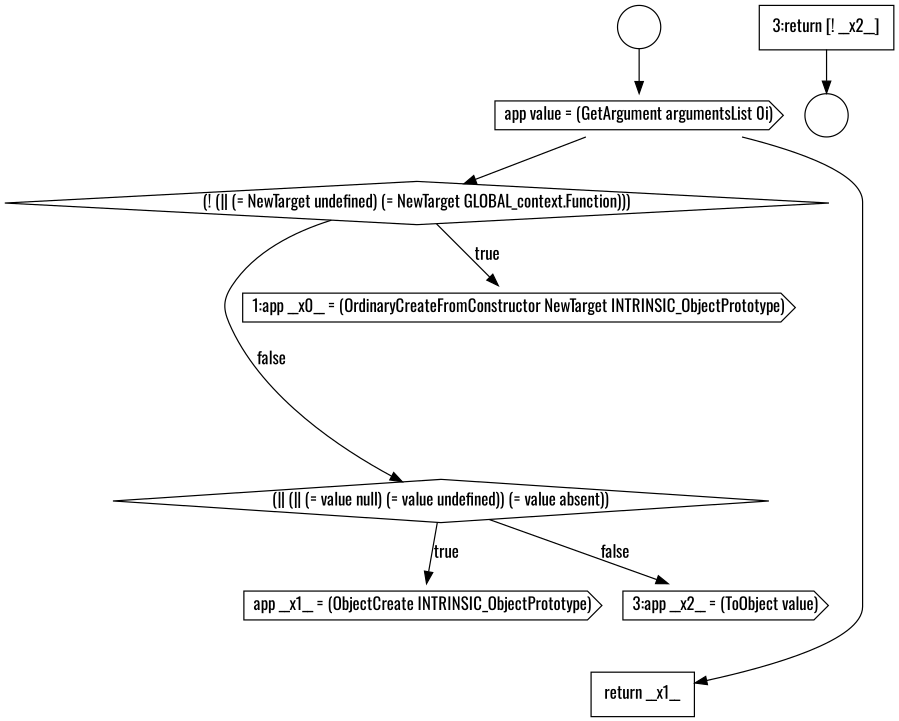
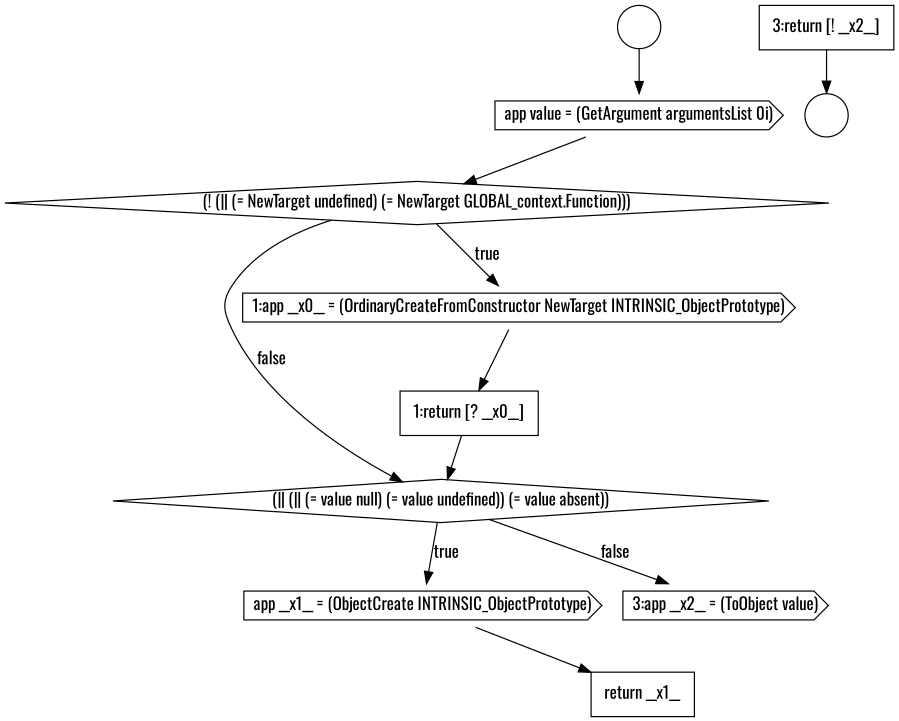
node "1:return [? __x0__]": added
edge "app value = (GetArgument argumentsList 0i)" -> "return __x1__": now "app __x1__ = (ObjectCreate INTRINSIC_ObjectPrototype)" -> "return __x1__"
